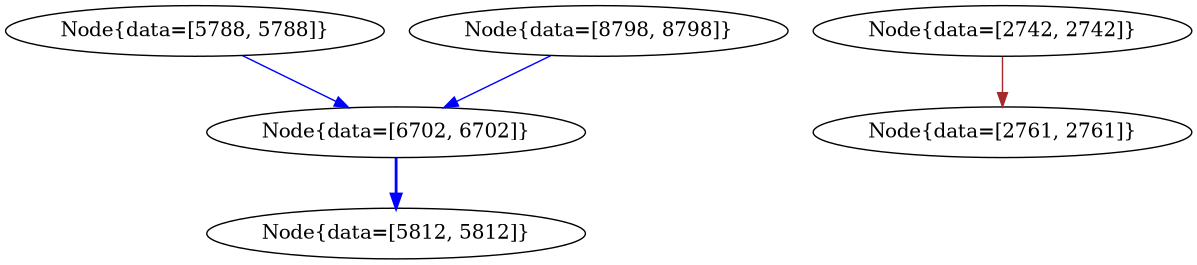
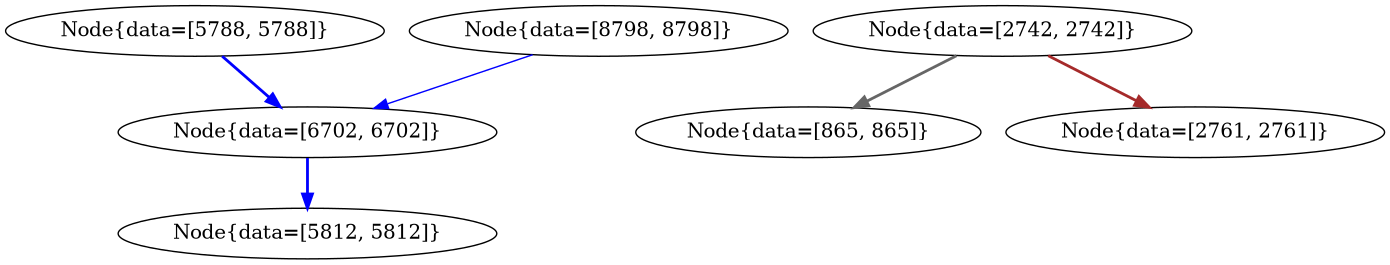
edge "Node{data=[2742, 2742]}" -> "Node{data=[2761, 2761]}": style solid -> bold
edge "Node{data=[5788, 5788]}" -> "Node{data=[6702, 6702]}": style solid -> bold
node "Node{data=[865, 865]}": added
